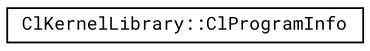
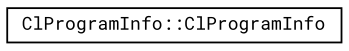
node "ClKernelLibrary::ClProgramInfo": label "ClKernelLibrary::ClProgramInfo" -> "ClProgramInfo::ClProgramInfo"
